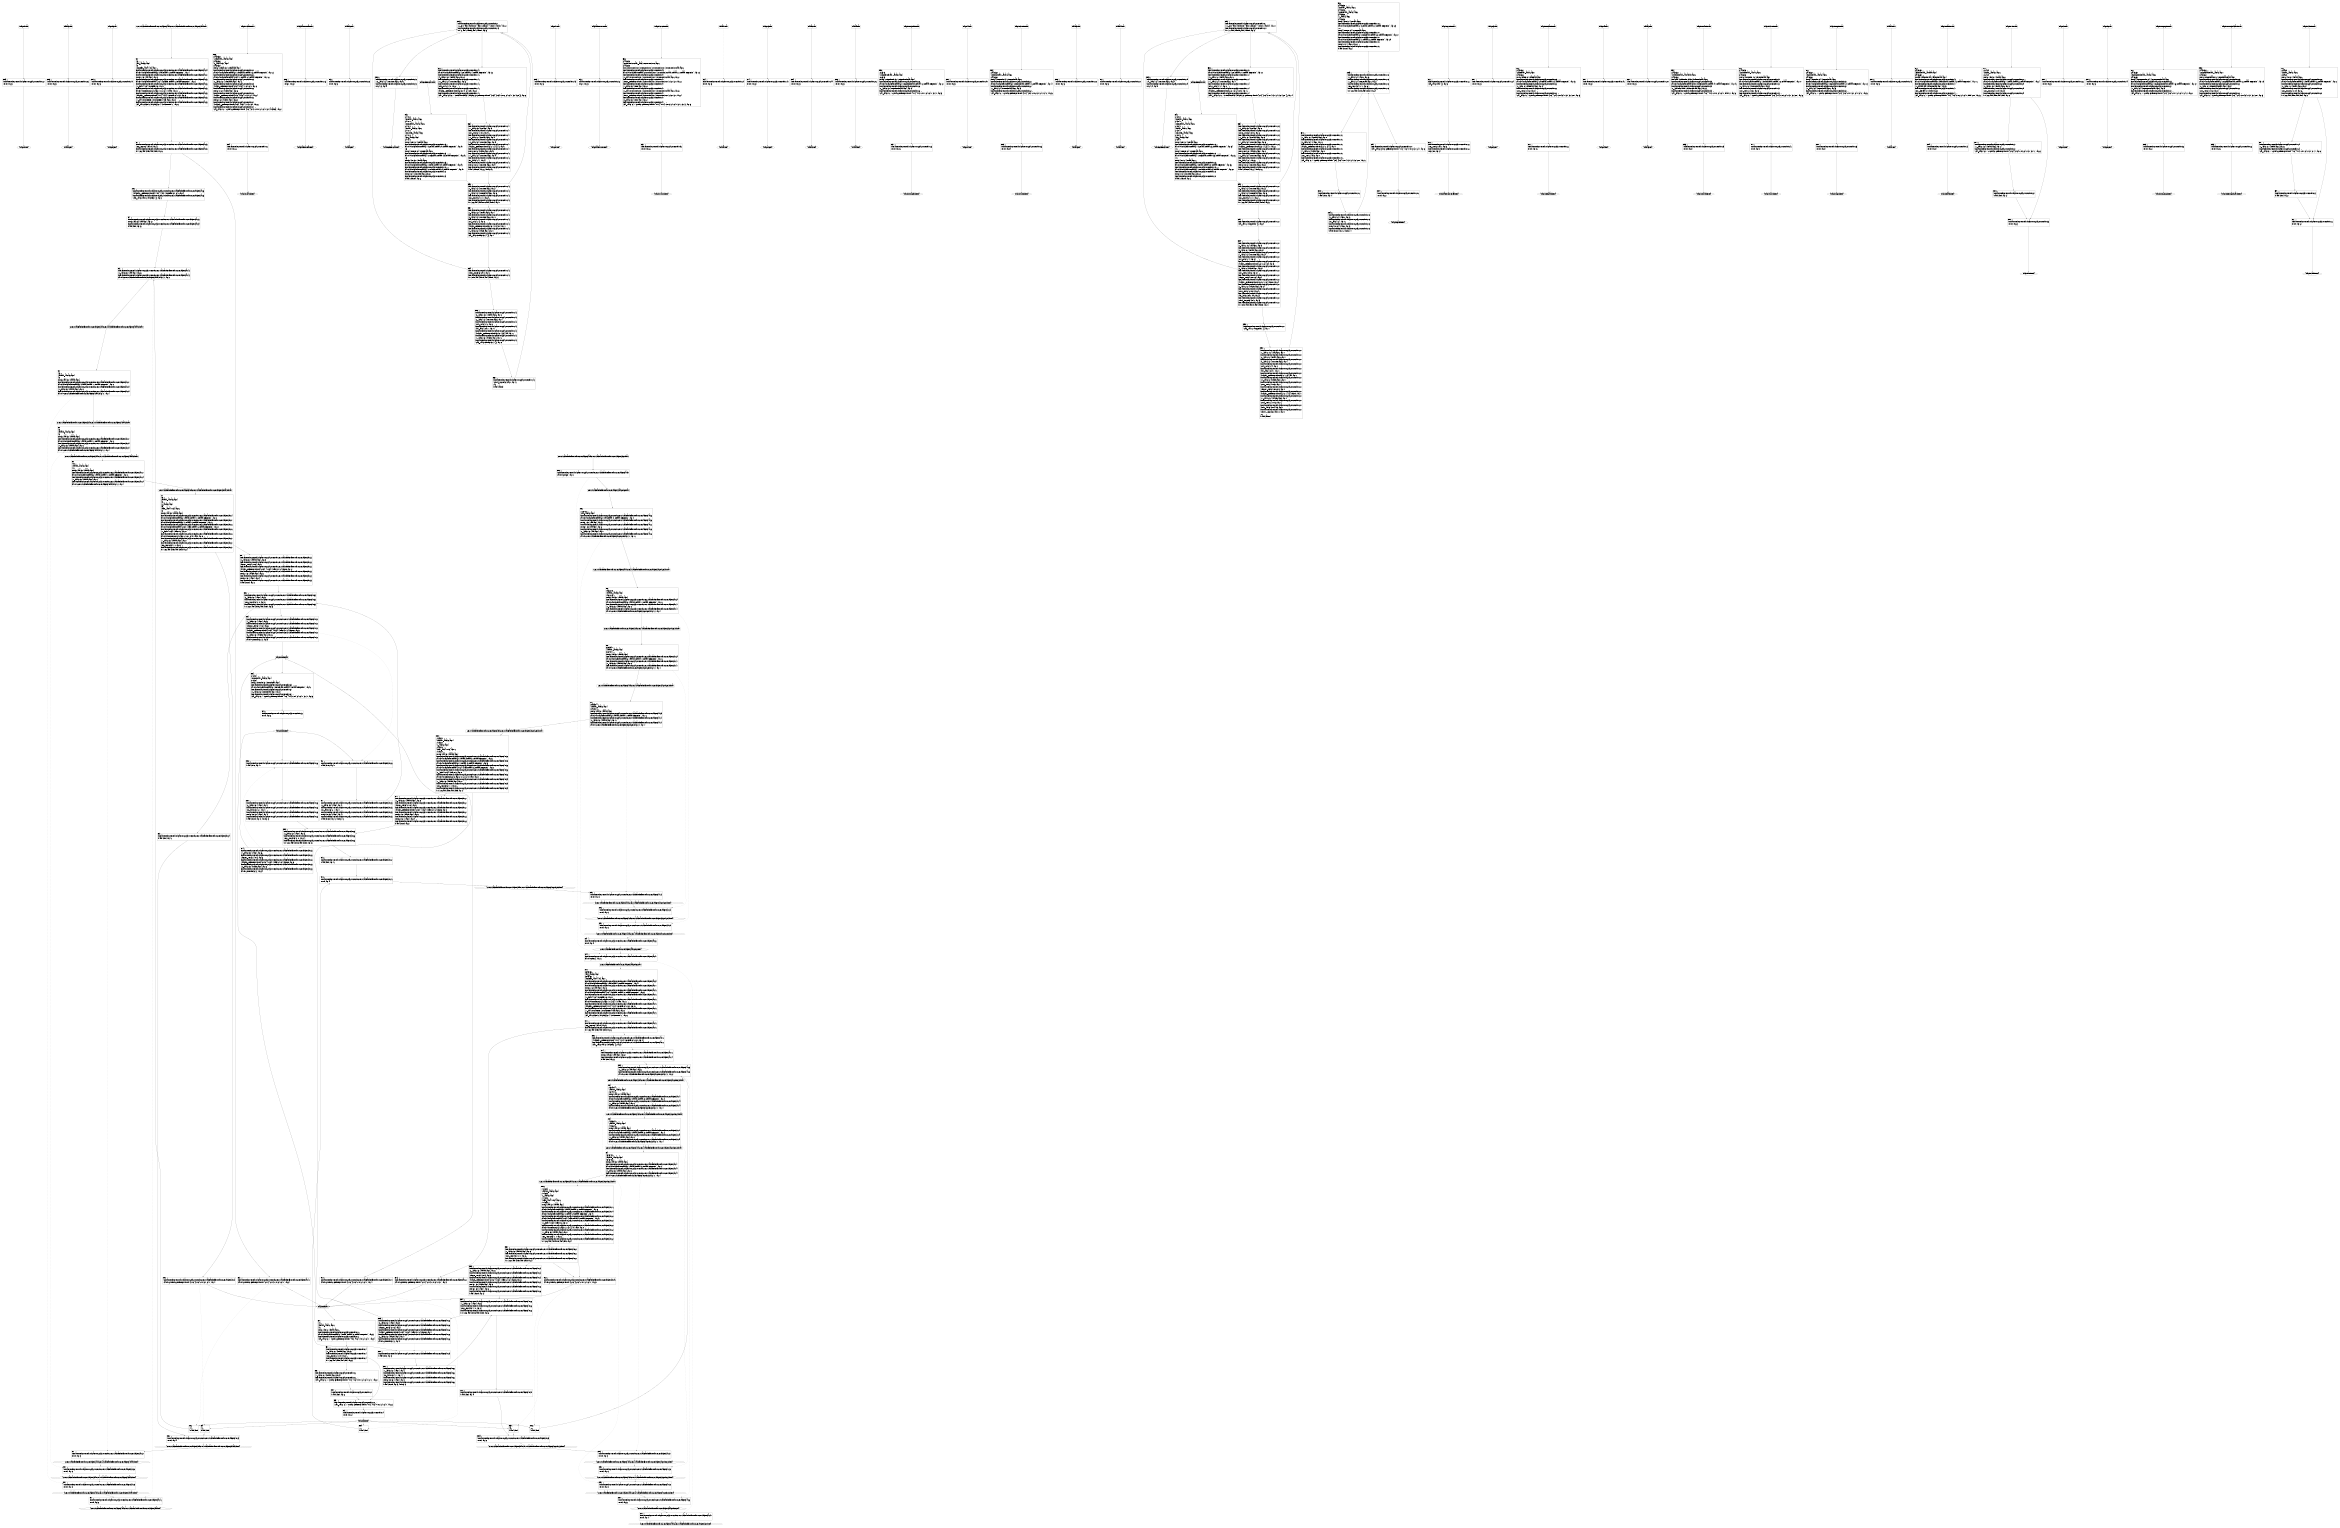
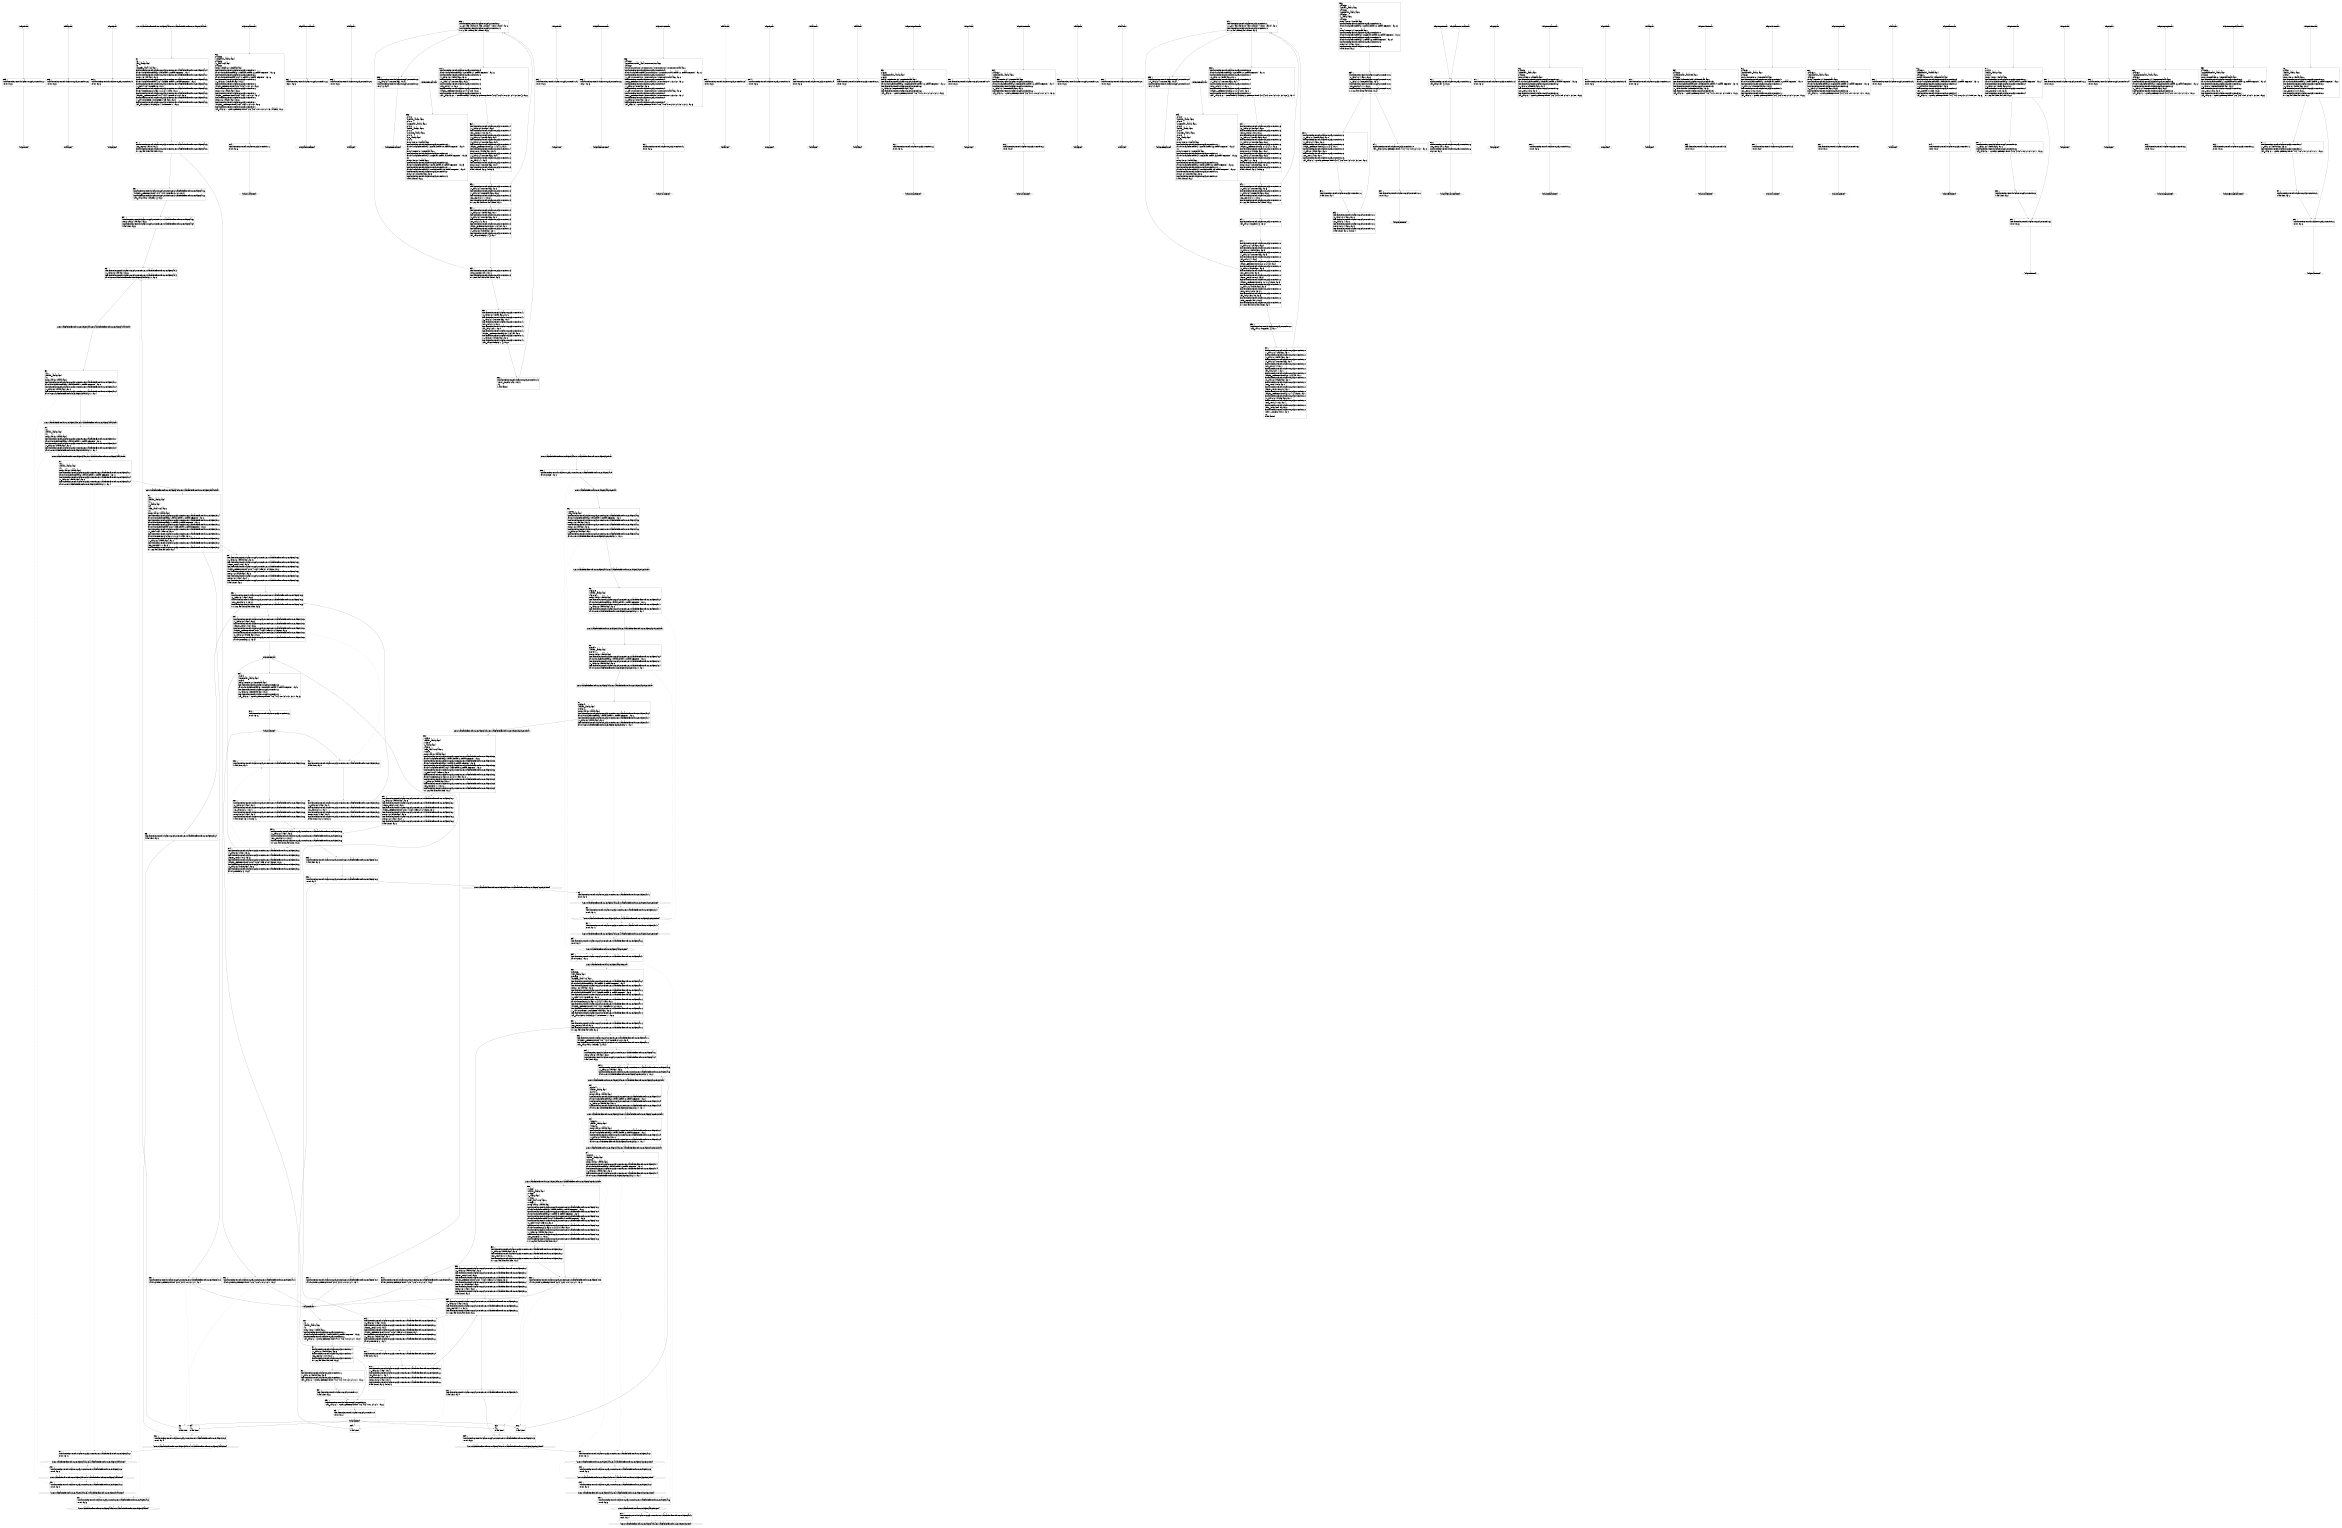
node "io_ll_globalReturnsTrueOrFalse_start": added
